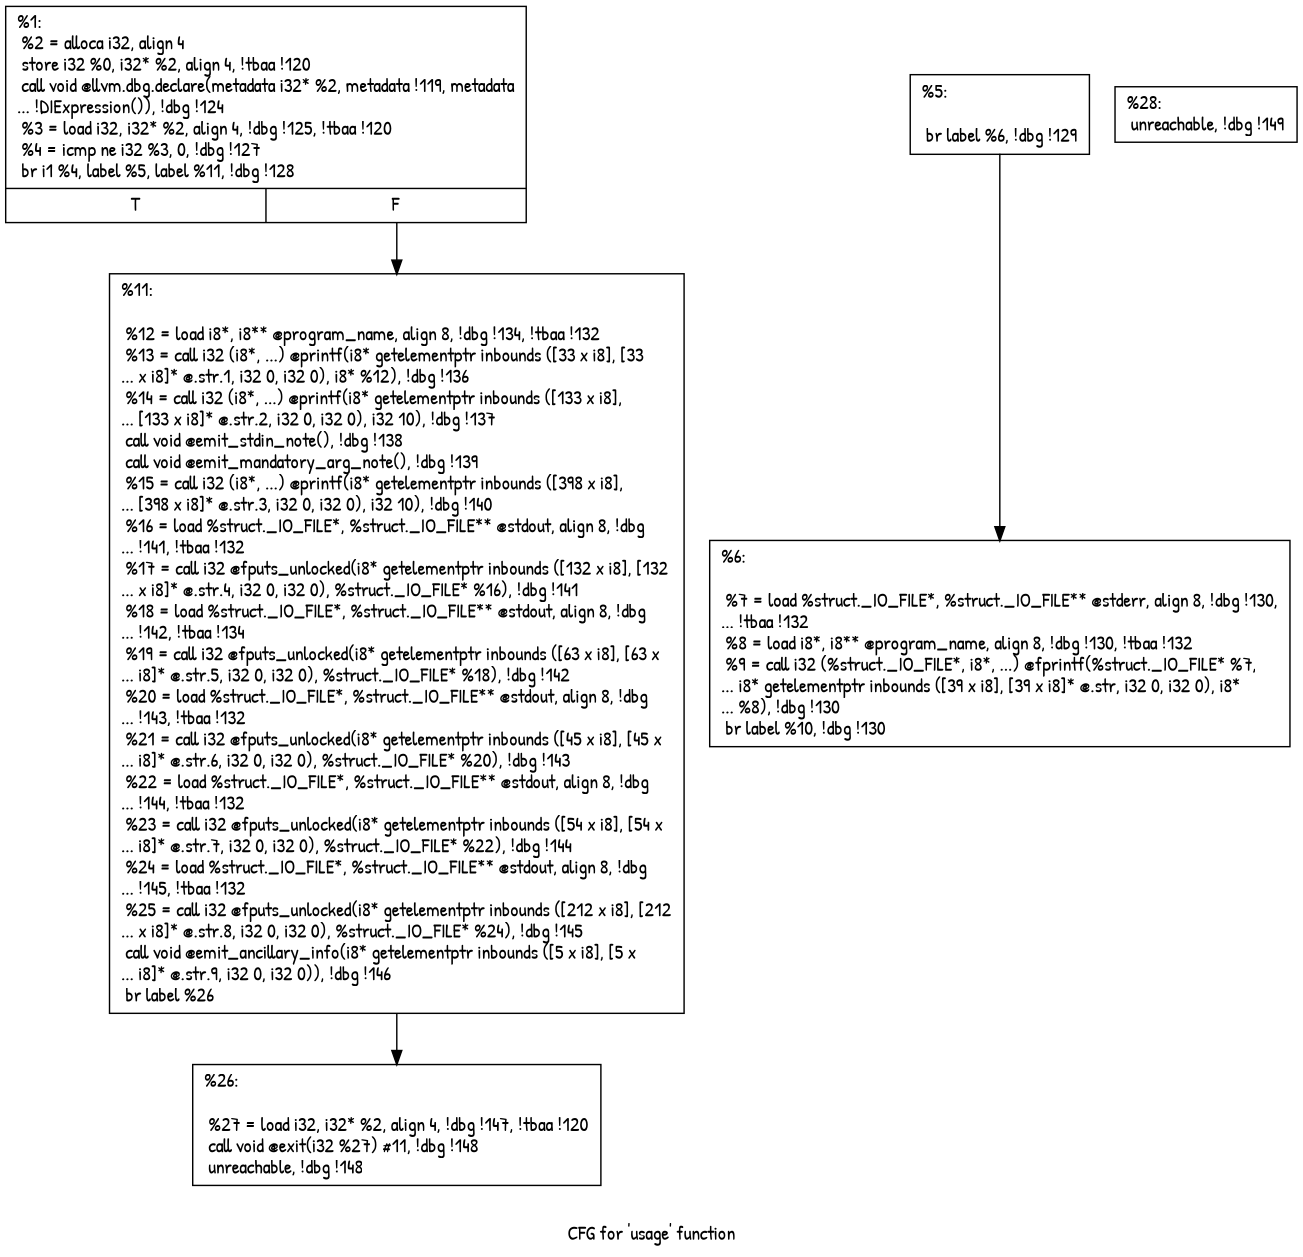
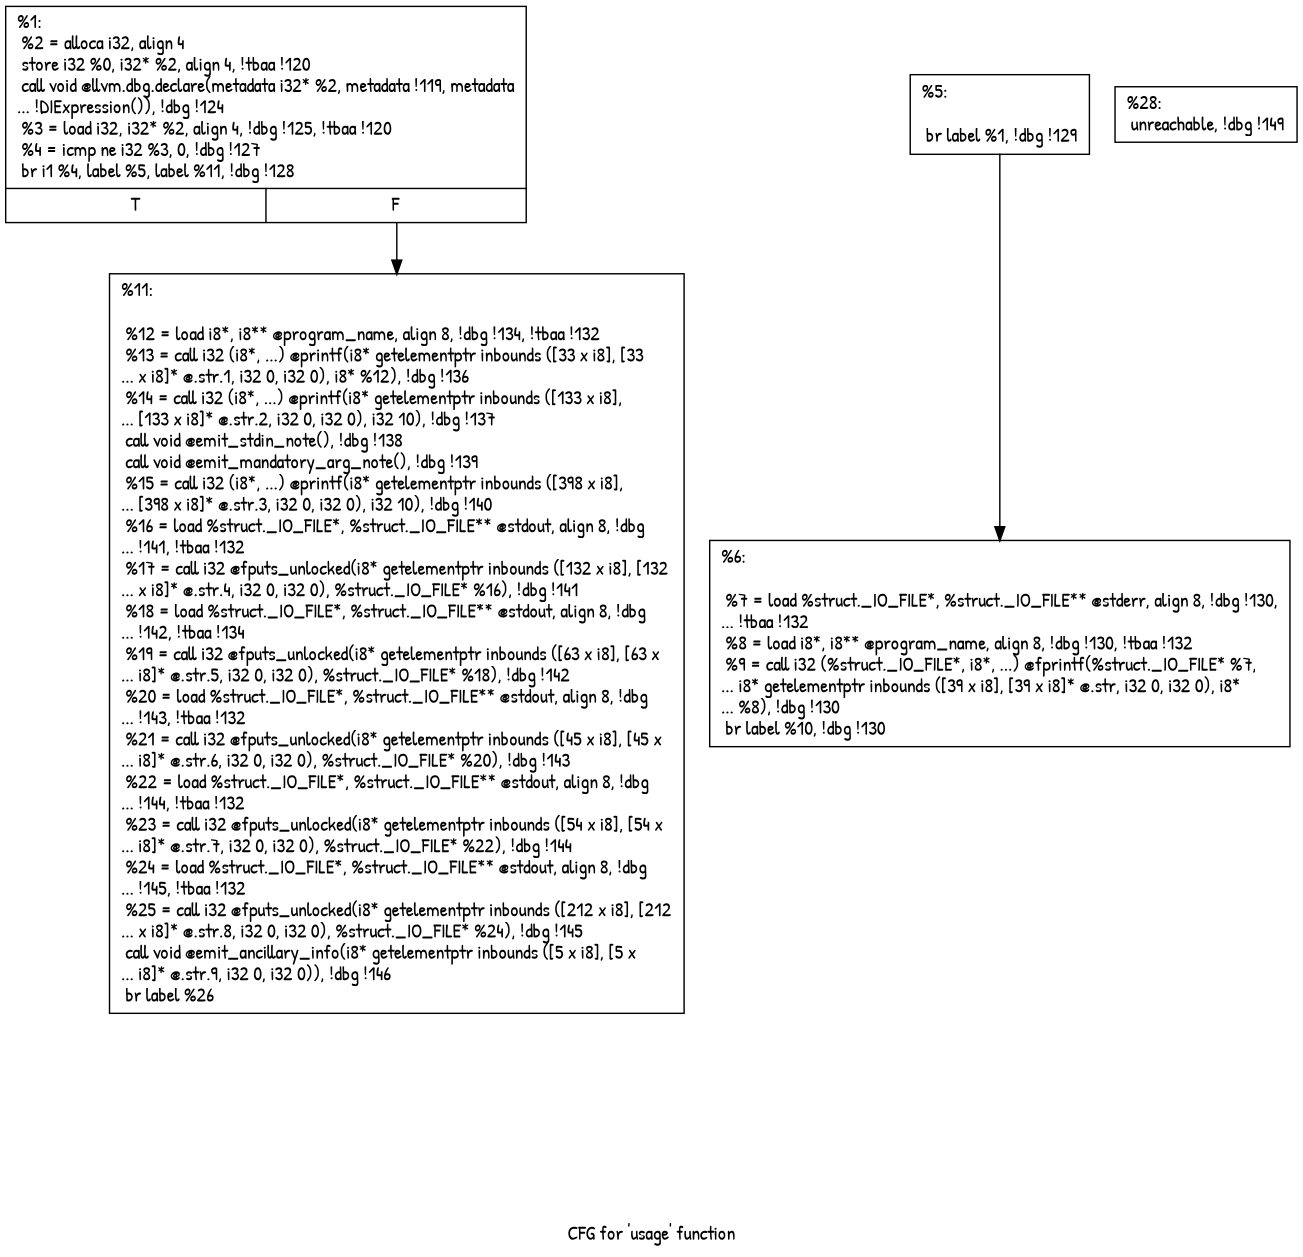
node "%5:": text "br label %6, !dbg !129" -> "br label %1, !dbg !129"
node "%26:": removed
